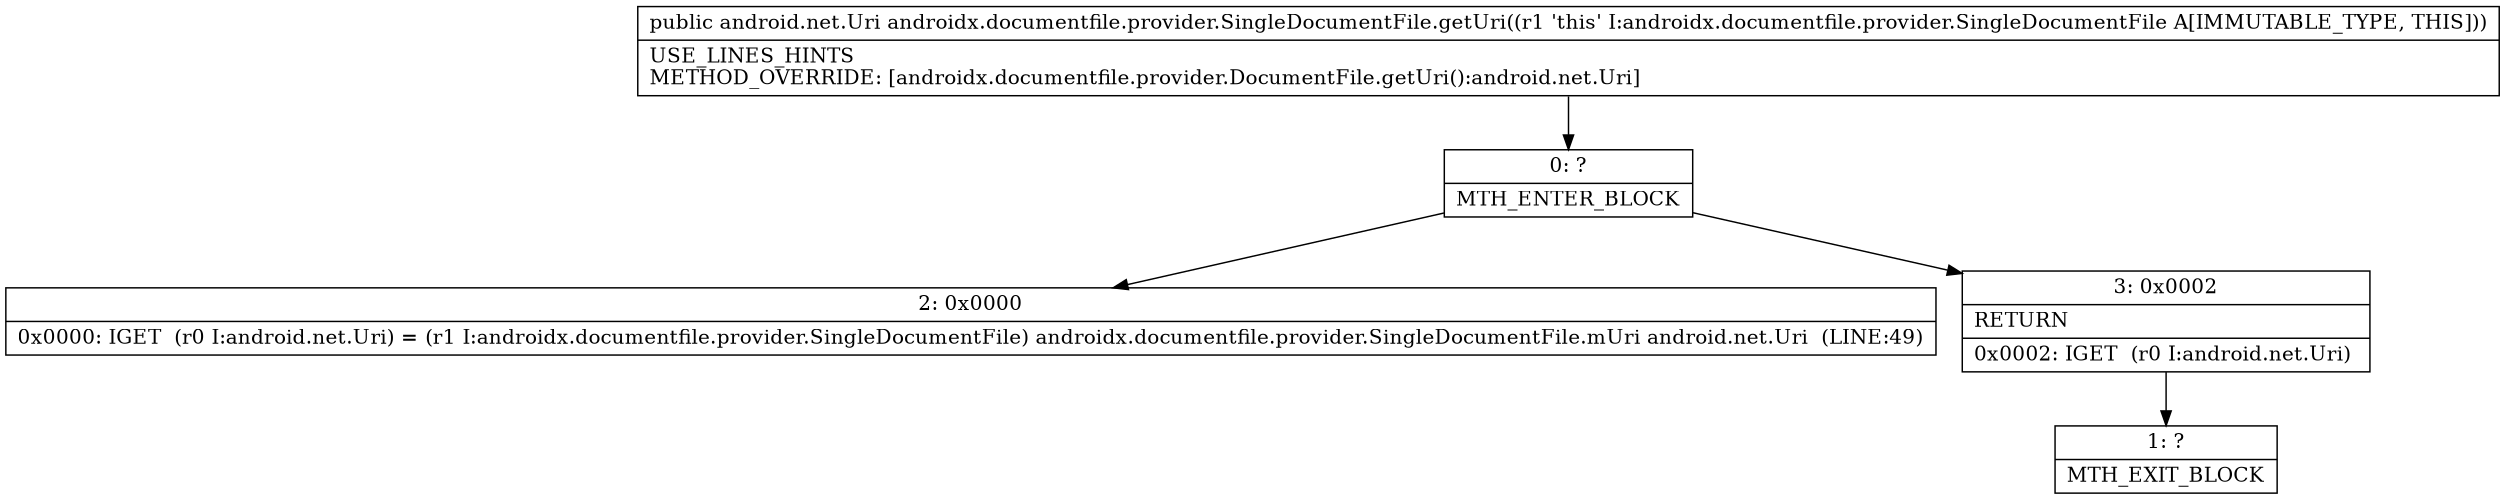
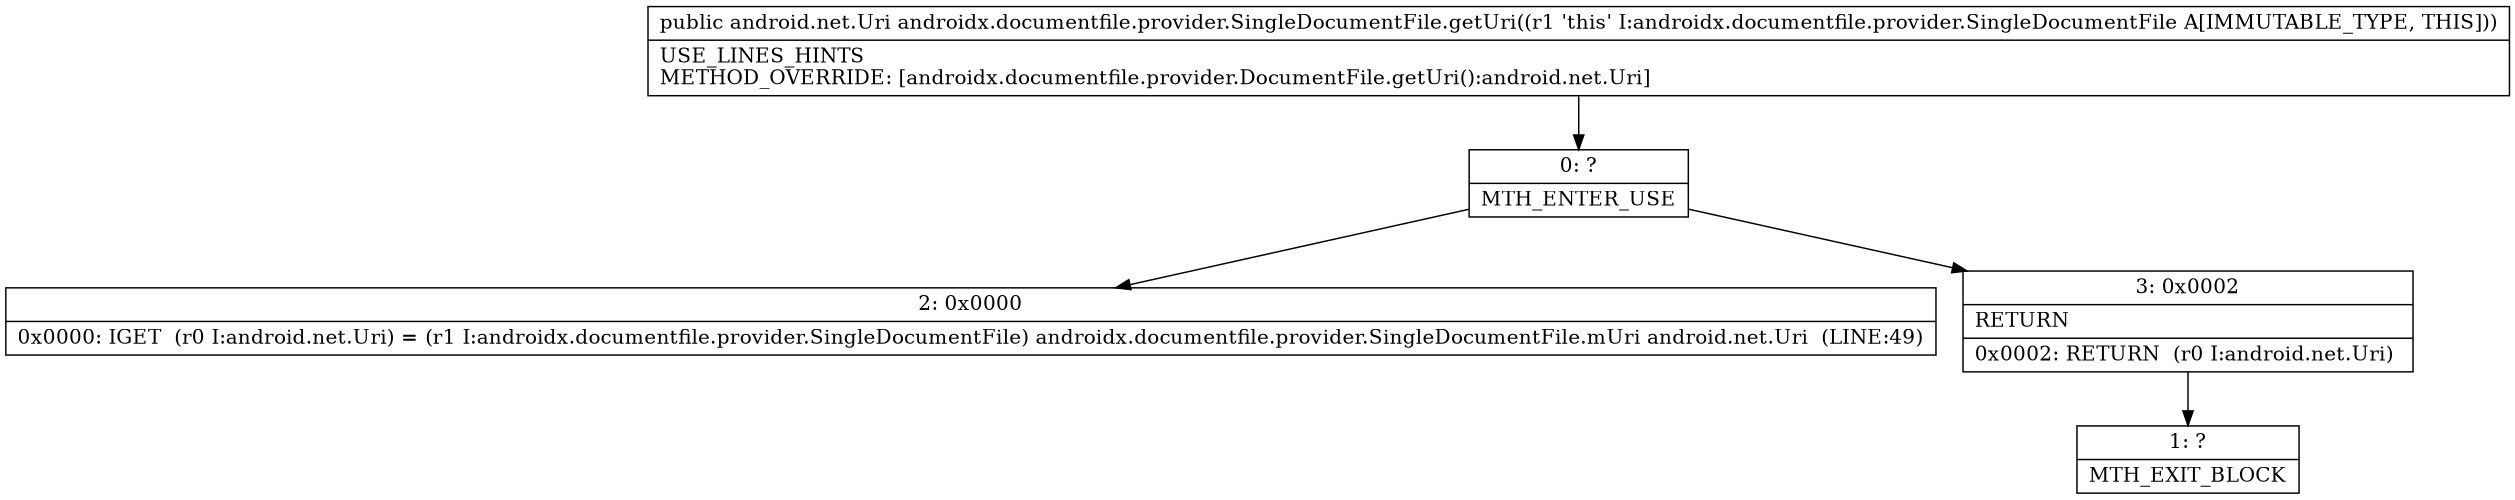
node "0: ?": text "MTH_ENTER_BLOCK" -> "MTH_ENTER_USE"
node "3: 0x0002": text "0x0002: IGET  (r0 I:android.net.Uri)" -> "0x0002: RETURN  (r0 I:android.net.Uri)"
